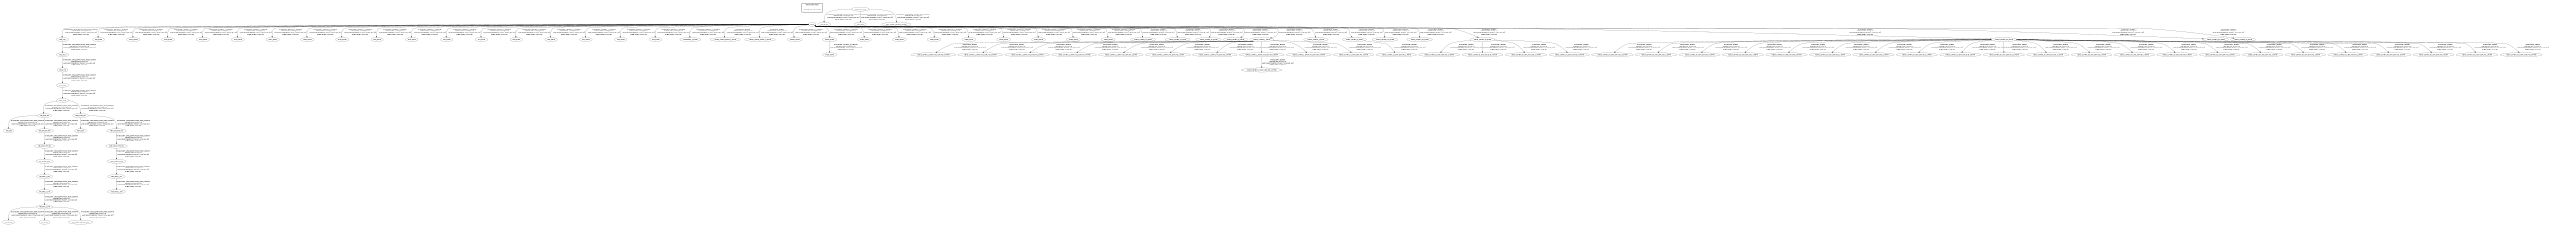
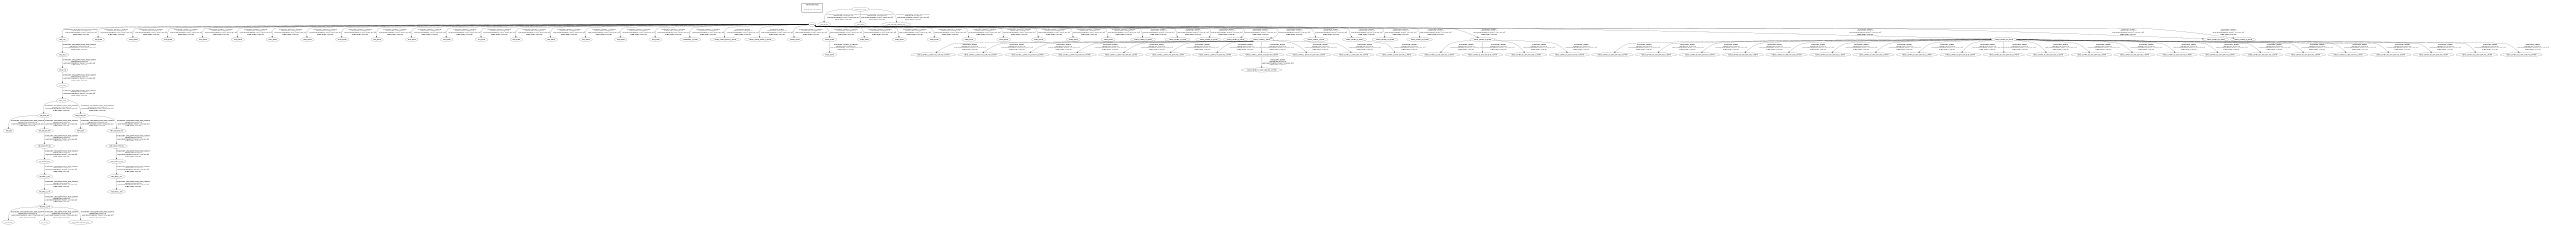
node "right_vacuum_gripper_gripper": label "right_vacuum_gripper_gripper" -> "right_vacuum_gripper_link"
